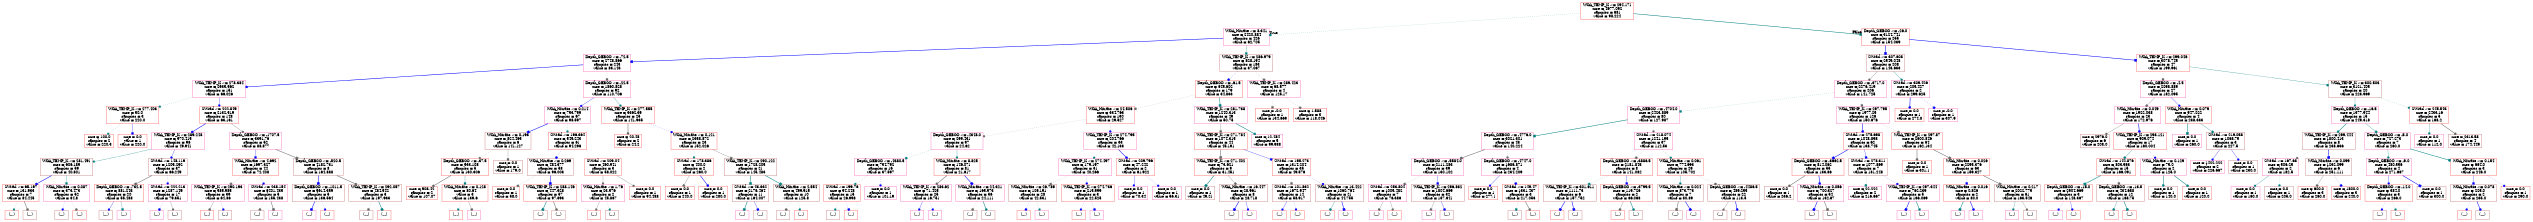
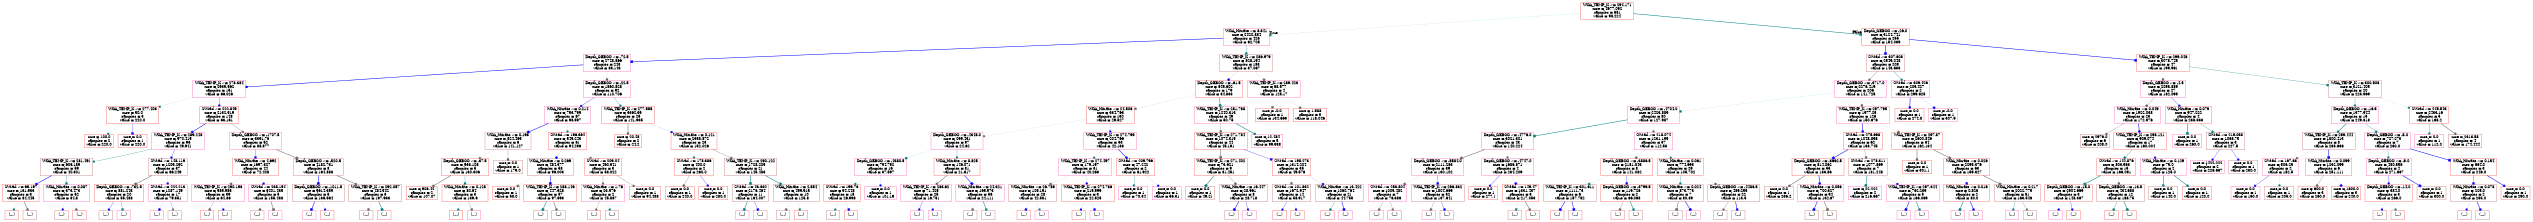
node "mse = 100.0 samples = 2 value = 220.3": label "mse = 100.0 samples = 2 value = 220.3" -> "mse = 100.0 samples = 2 value = 220.0"
node "mse = 0.0 value = 1 value = 220.0": label "mse = 0.0 value = 1 value = 220.0" -> "mse = 0.0 samples = 1 value = 220.0"
node "SWrad <= 218.074 mse = 1241.195 samples = 37 value = 112.53": label "SWrad <= 218.074 mse = 1241.195 samples = 37 value = 112.53" -> "SWrad <= 218.074 mse = 1231.195 samples = 37 value = 112.53"
node "mse = 2313.58 samples = 4 value = 174.449": label "mse = 2313.58 samples = 4 value = 174.449" -> "mse = 2313.58 samples = 4 value = 174.444"
edge "SWrad <= 196.364 mse = 545.243 samples = 61 value = 94.296" -> "SWrad <= 209.04 mse = 460.941 samples = 3 value = 58.022": added
edge "SWrad <= 275.698 mse = 1048.898 samples = 62 value = 138.745" -> "SWrad <= 278.311 mse = 1077.869 samples = 7 value = 181.248": color blue -> gray40
edge "Depth_GEBCO <= -5.0 mse = 727.273 samples = 7 value = 260.0" -> "WOA_Nitrate <= 0.154 mse = 664.0 samples = 3 value = 246.0": color teal -> blue
edge "SWrad <= 178.386 mse = 400.0 samples = 2 value = 260.0" -> "mse = 0.0 samples = 1 value = 280.0": style bold -> solid
edge "SWrad <= 209.796 mse = 47.242 samples = 2 value = 61.922" -> "mse = 0.0 samples = 1 value = 70.34": color blue -> teal
edge "SWrad <= 278.311 mse = 1077.869 samples = 7 value = 181.248" -> "mse = 22.222 samples = 2 value = 216.667": style dotted -> bold
edge "SWrad <= 167.68 mse = 506.25 samples = 2 value = 182.5" -> "mse = 0.0 samples = 1 value = 160.0": color teal -> blue
edge "WOA_Nitrate <= 0.154 mse = 664.0 samples = 3 value = 246.0" -> "mse = 0.0 samples = 1 value = 290.0": style dotted -> bold
node "SWrad <= 65.197 mse = 131.933 samples = 7 value = 84.445": label "SWrad <= 65.197 mse = 131.933 samples = 7 value = 84.445" -> "SWrad <= 65.197 mse = 131.933 samples = 3 value = 84.445"
node "WOA_Nitrate <= 0.128 mse = 80.64 value = 3 value = 139.6": label "WOA_Nitrate <= 0.128 mse = 80.64 value = 3 value = 139.6" -> "WOA_Nitrate <= 0.128 mse = 80.64 samples = 3 value = 139.6"
